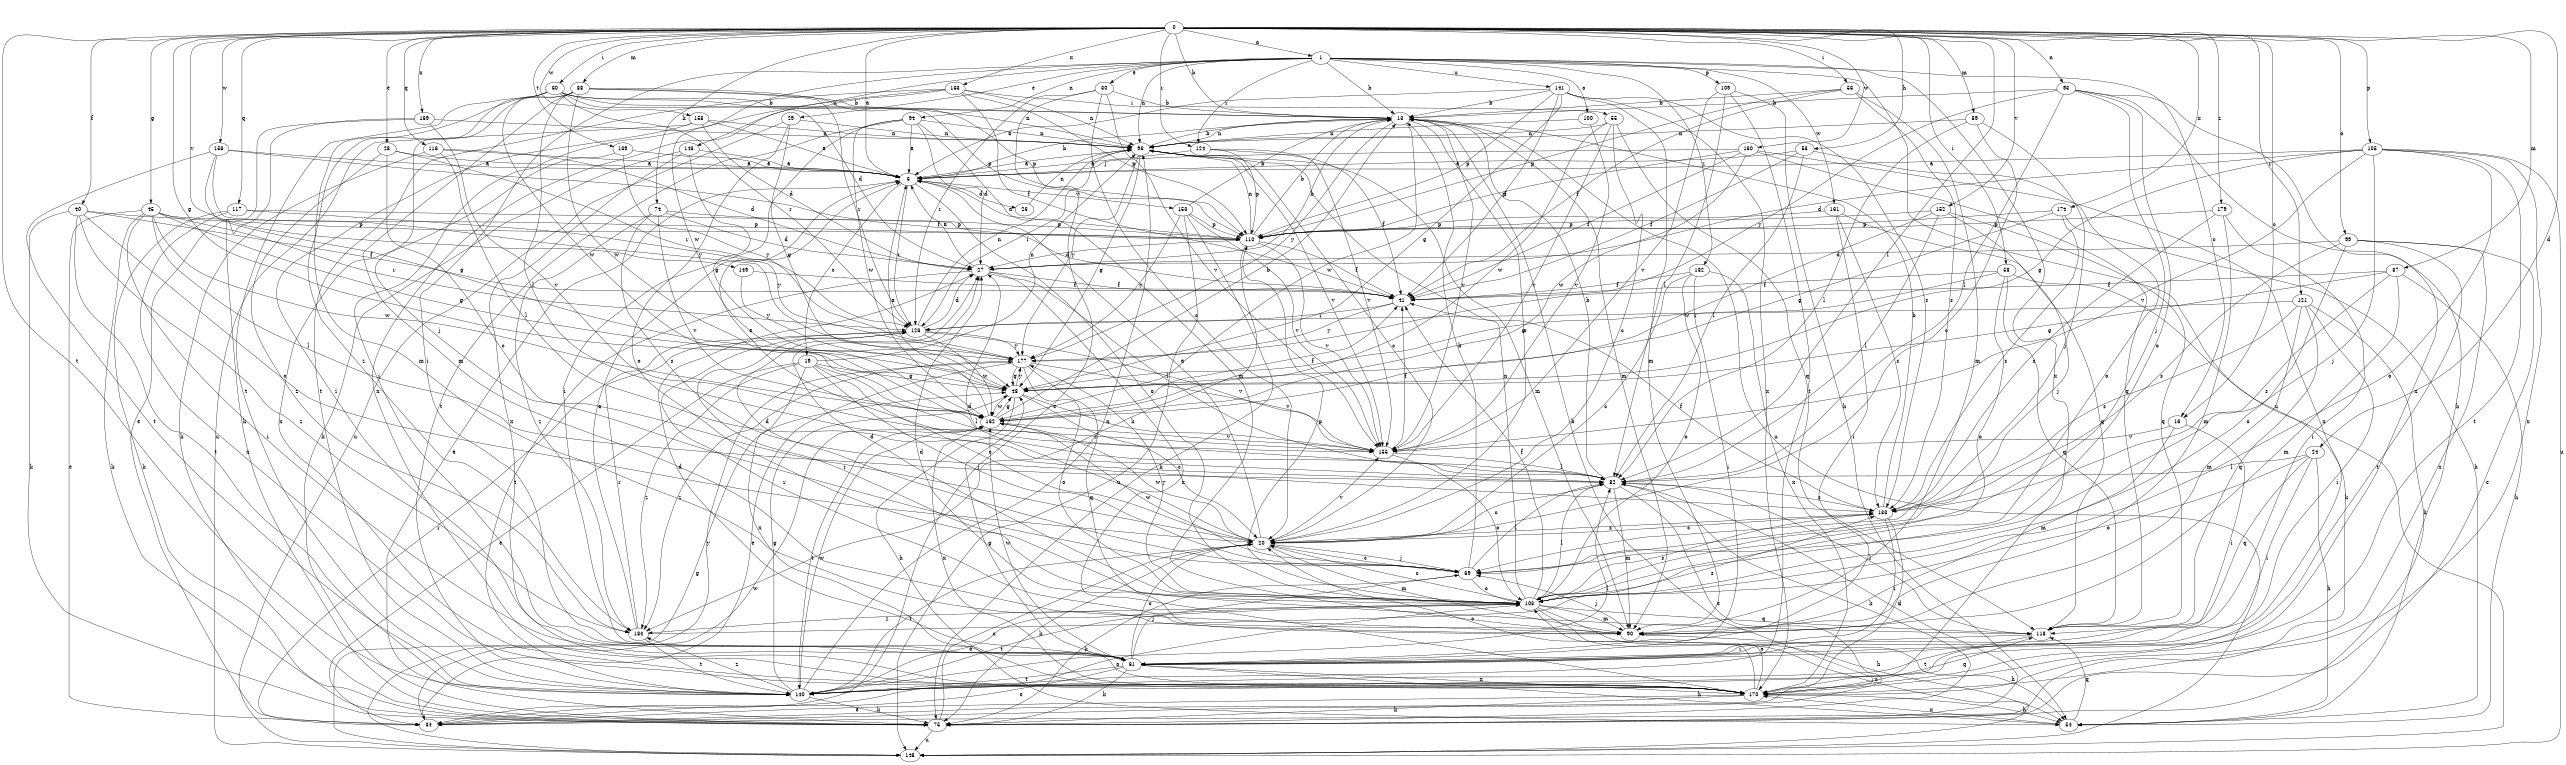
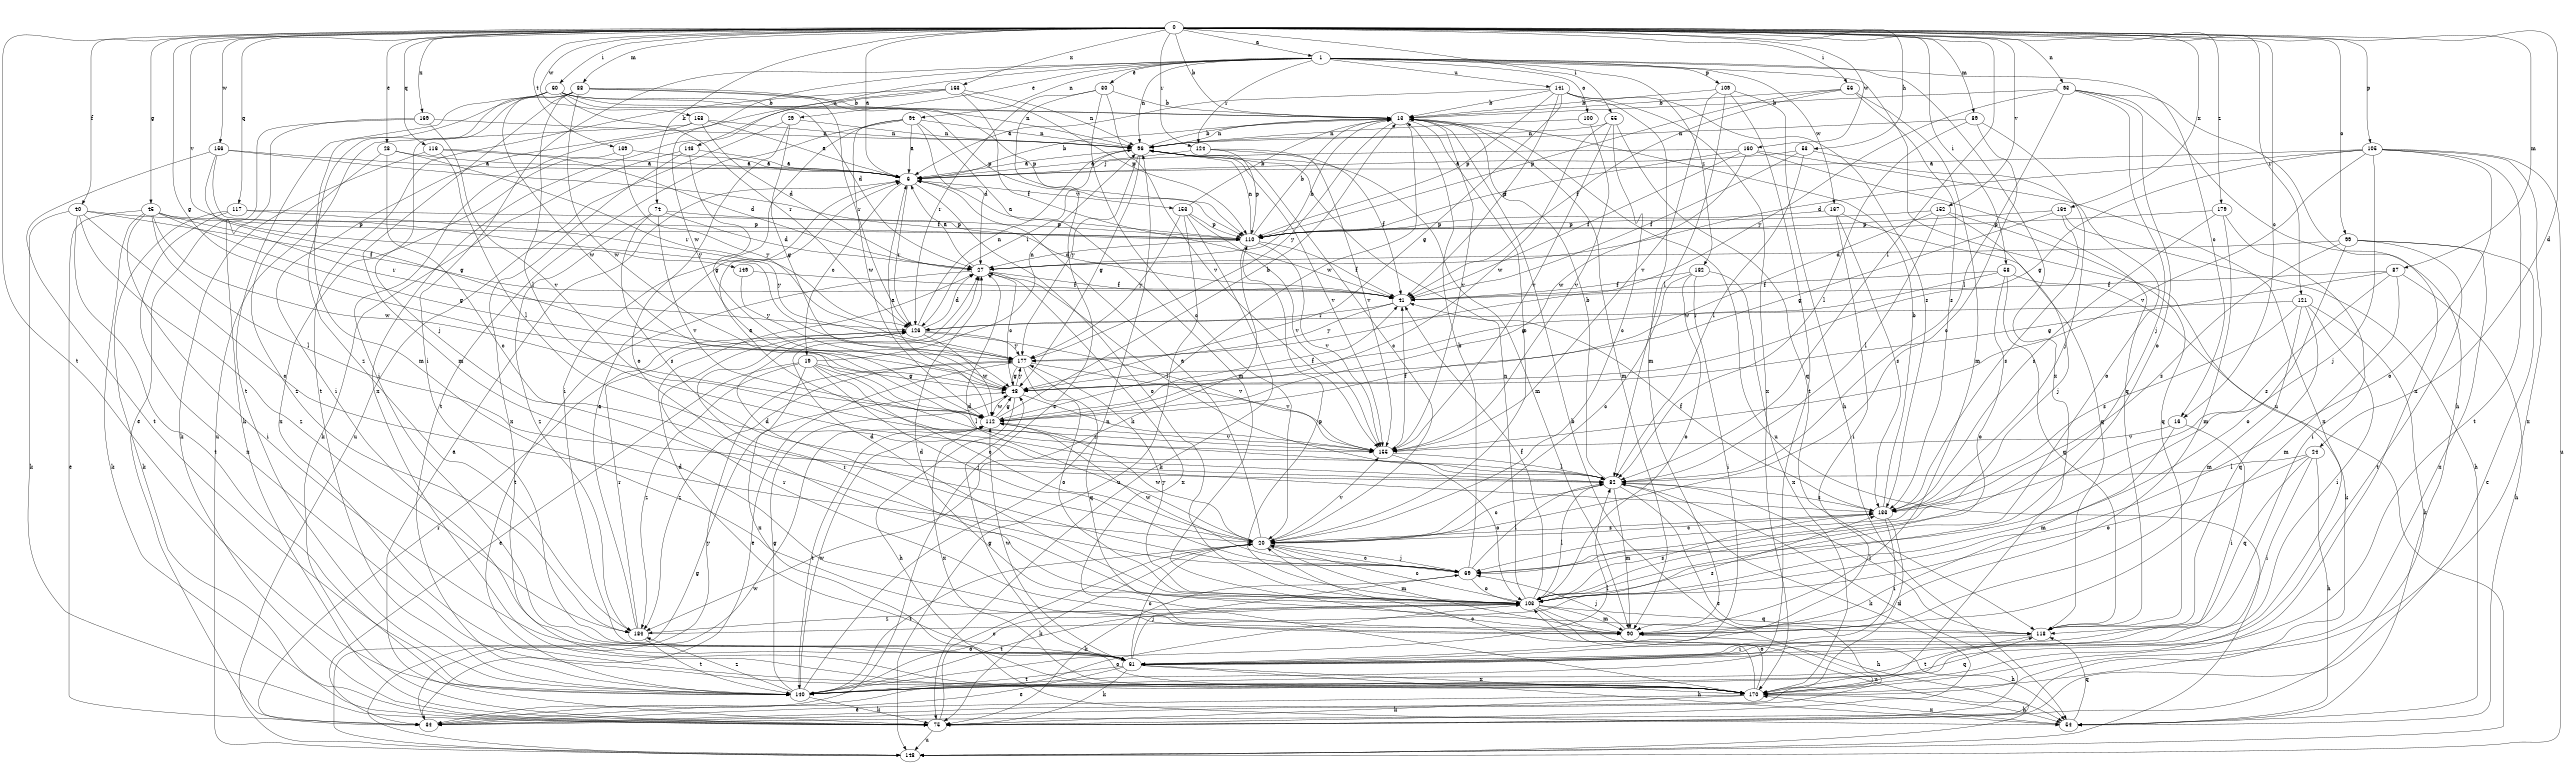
edge "1" -> "13": now "109" -> "13"
edge "163" -> "55": now "0" -> "55"
node "26": removed
node "161": label "161" -> "167"
node "174": label "174" -> "164"
node "162": label "162" -> "112"
edge "48" -> "20": now "48" -> "27"
